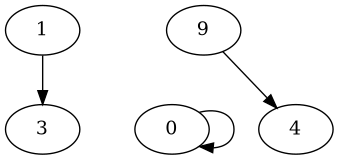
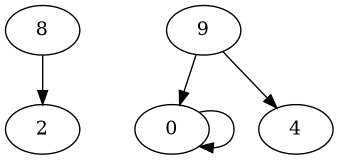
node "1": label "1" -> "8"
edge "9" -> "0": added
node "3": label "3" -> "2"
